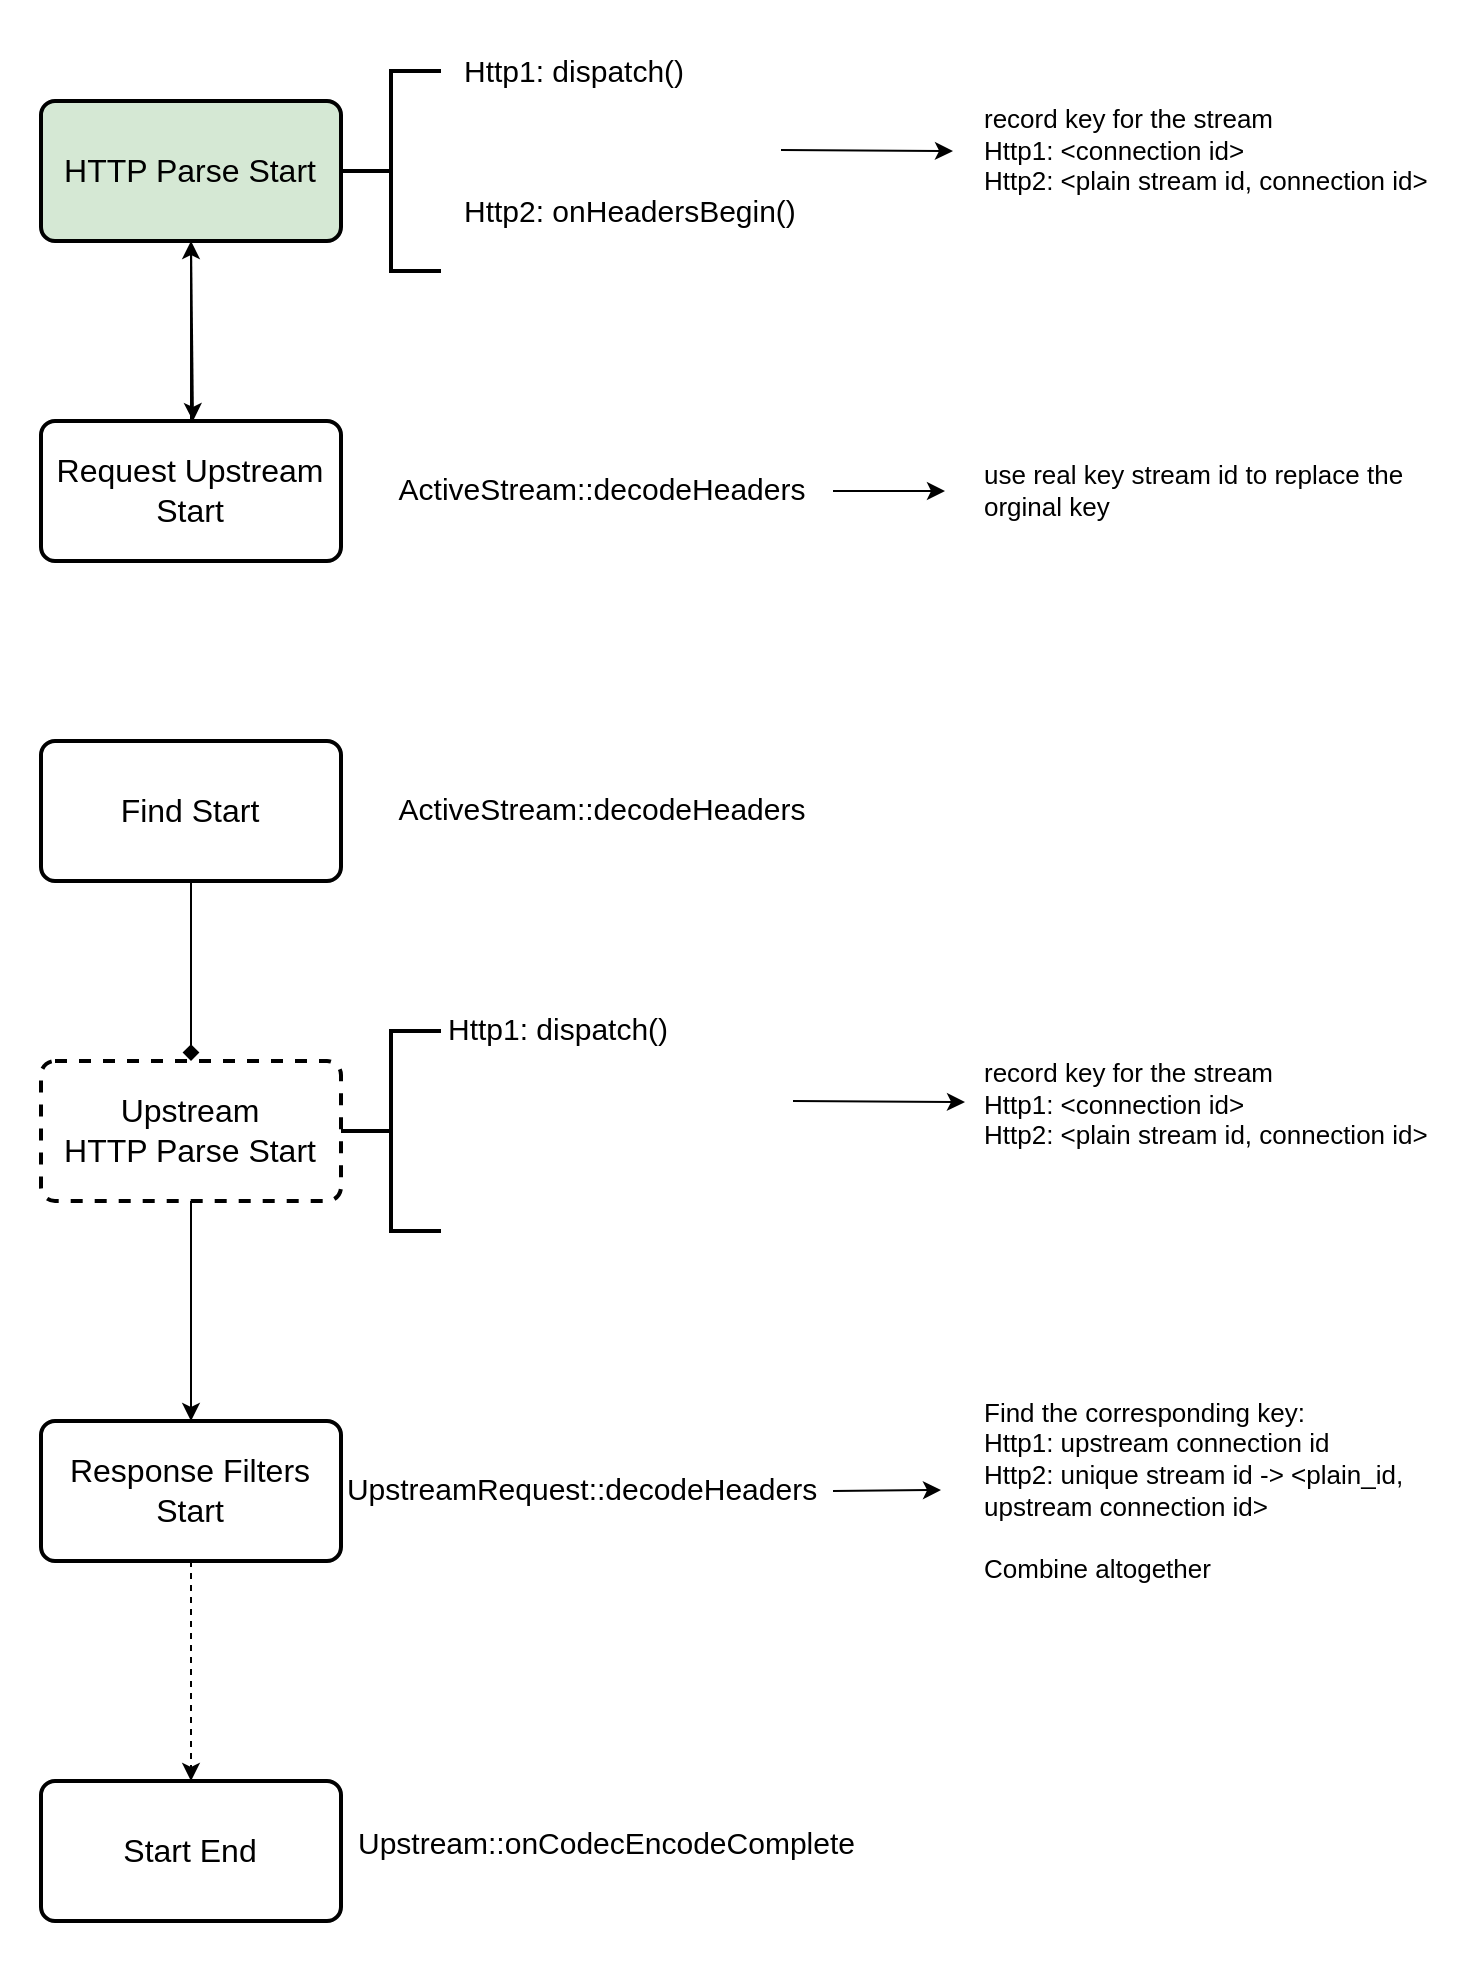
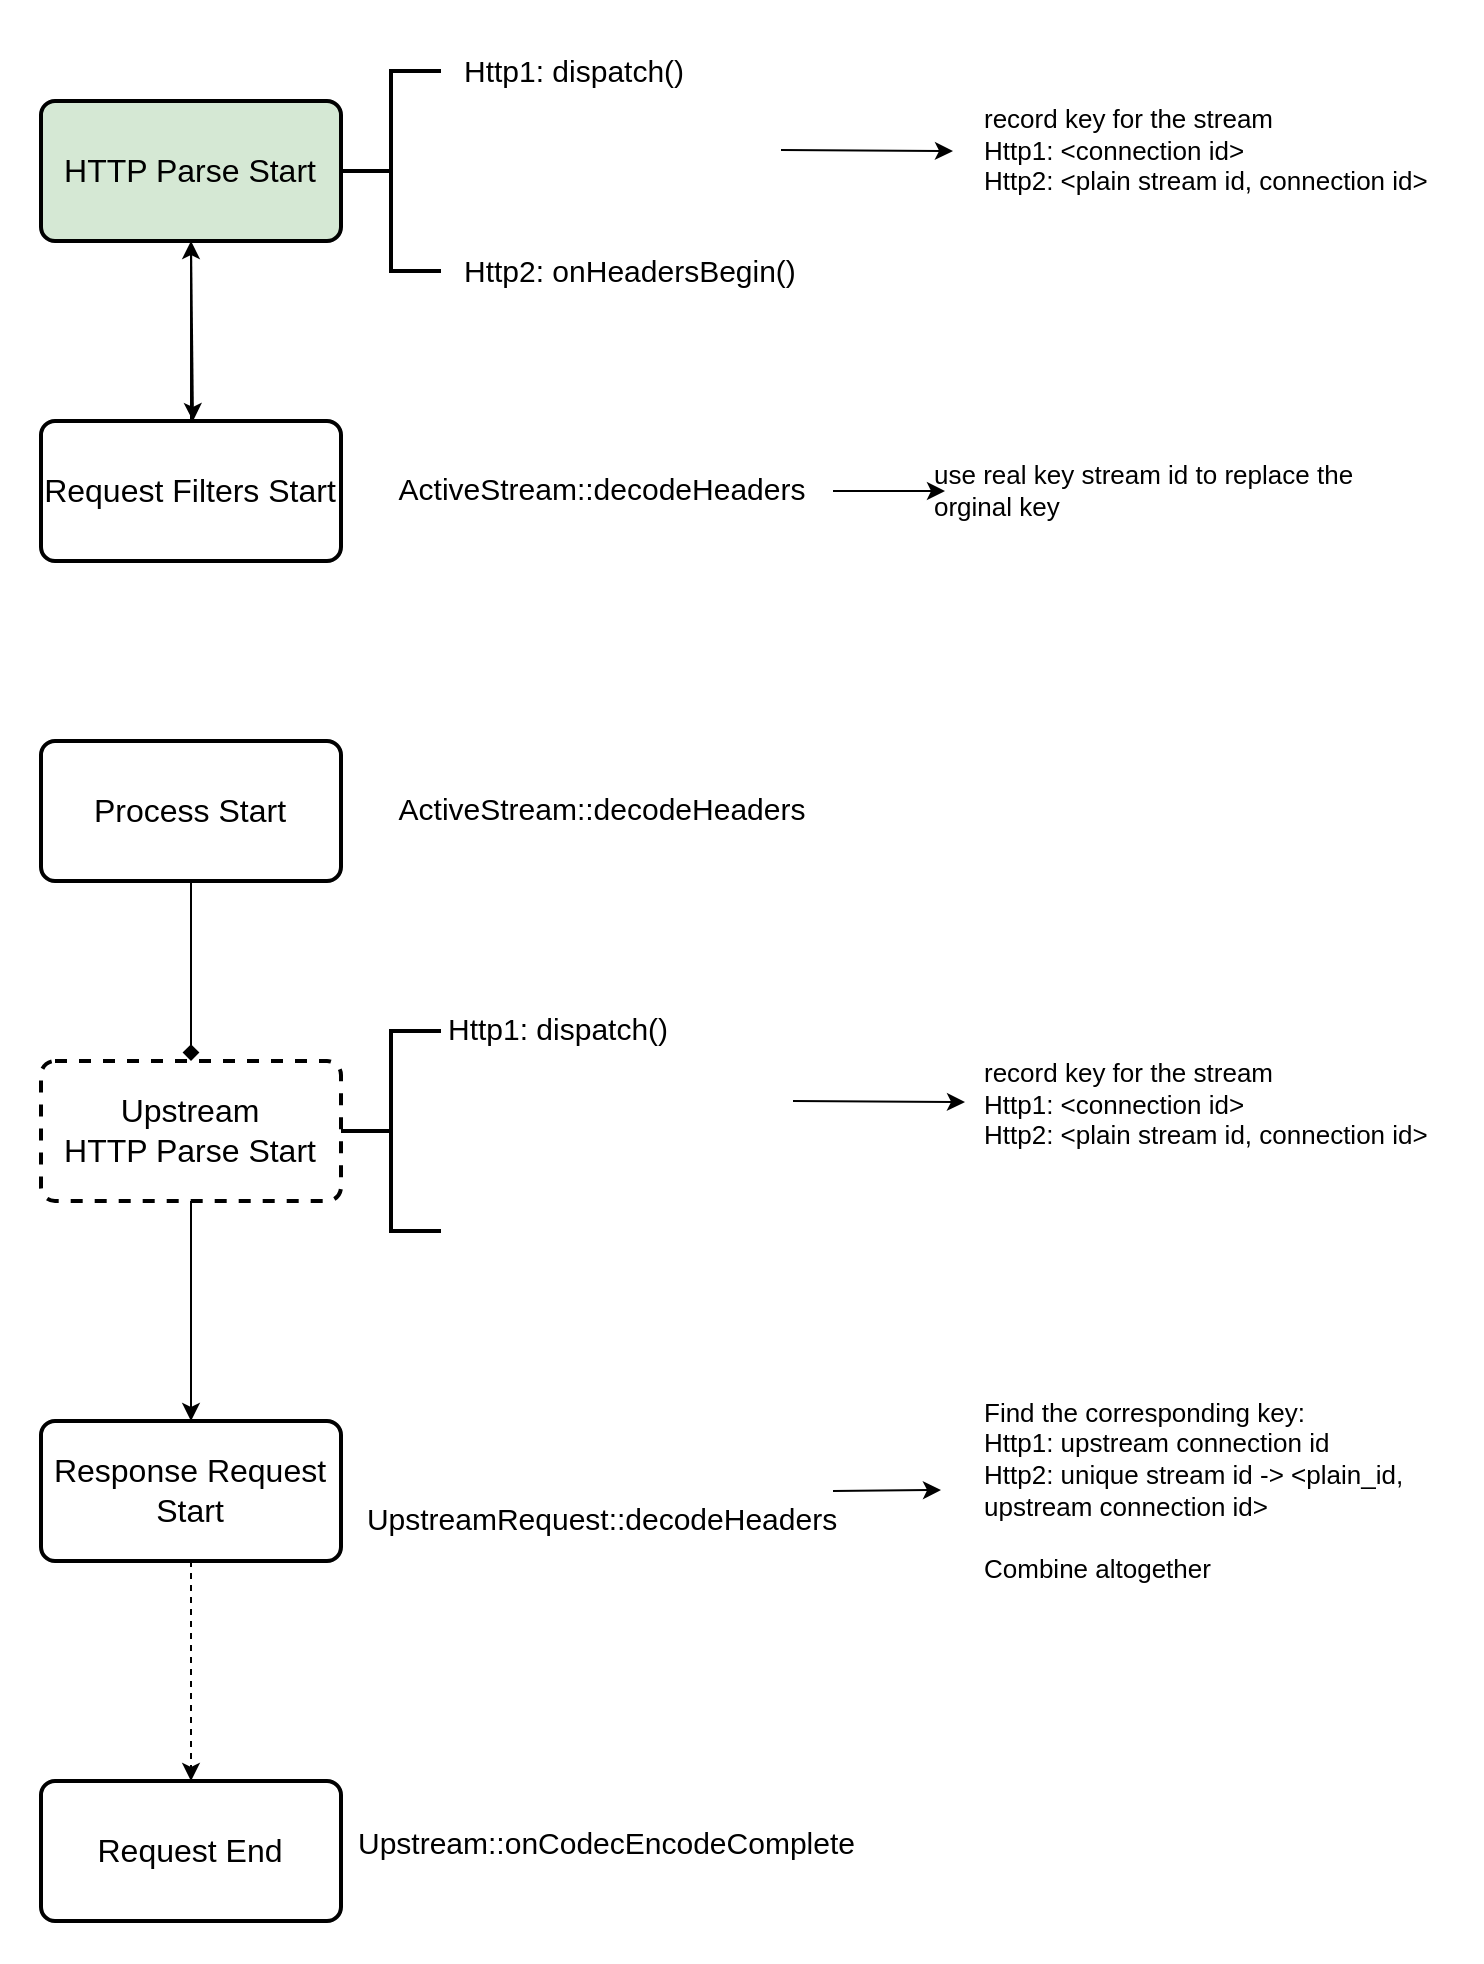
node "Http2: onHeadersBegin()": moved (691, 211) -> (691, 271)
node "Request Upstream Start": label "Request Upstream Start" -> "Request Filters Start"
node "use real key stream id to replace the orginal key": moved (1197, 491) -> (1147, 491)
node "Find Start": label "Find Start" -> "Process Start"
node "Response Filters Start": label "Response Filters Start" -> "Response Request Start"
node "UpstreamRequest::decodeHeaders": moved (583, 1491) -> (603, 1521)
node "Start End": label "Start End" -> "Request End"
